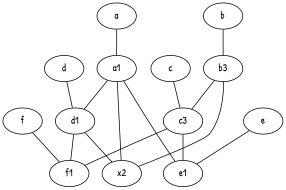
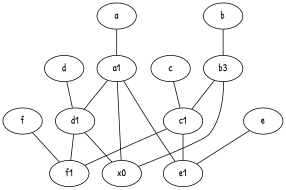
node "c3": label "c3" -> "c1"
node "x2": label "x2" -> "x0"
